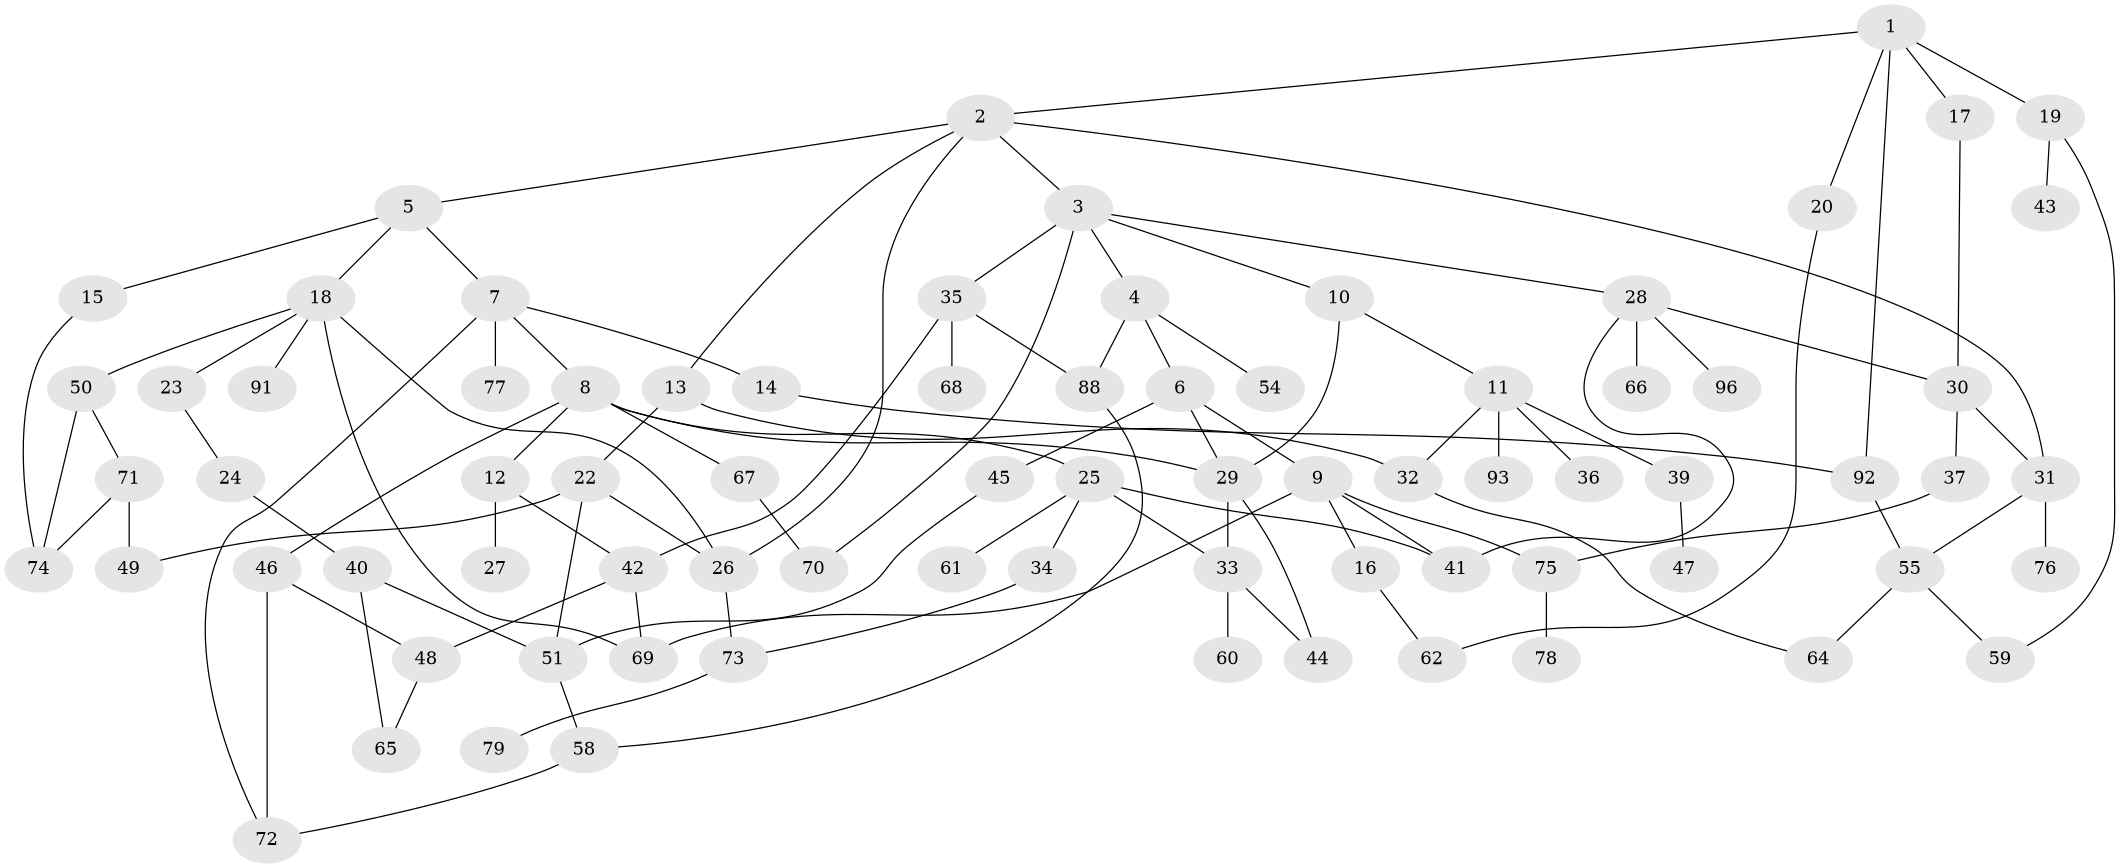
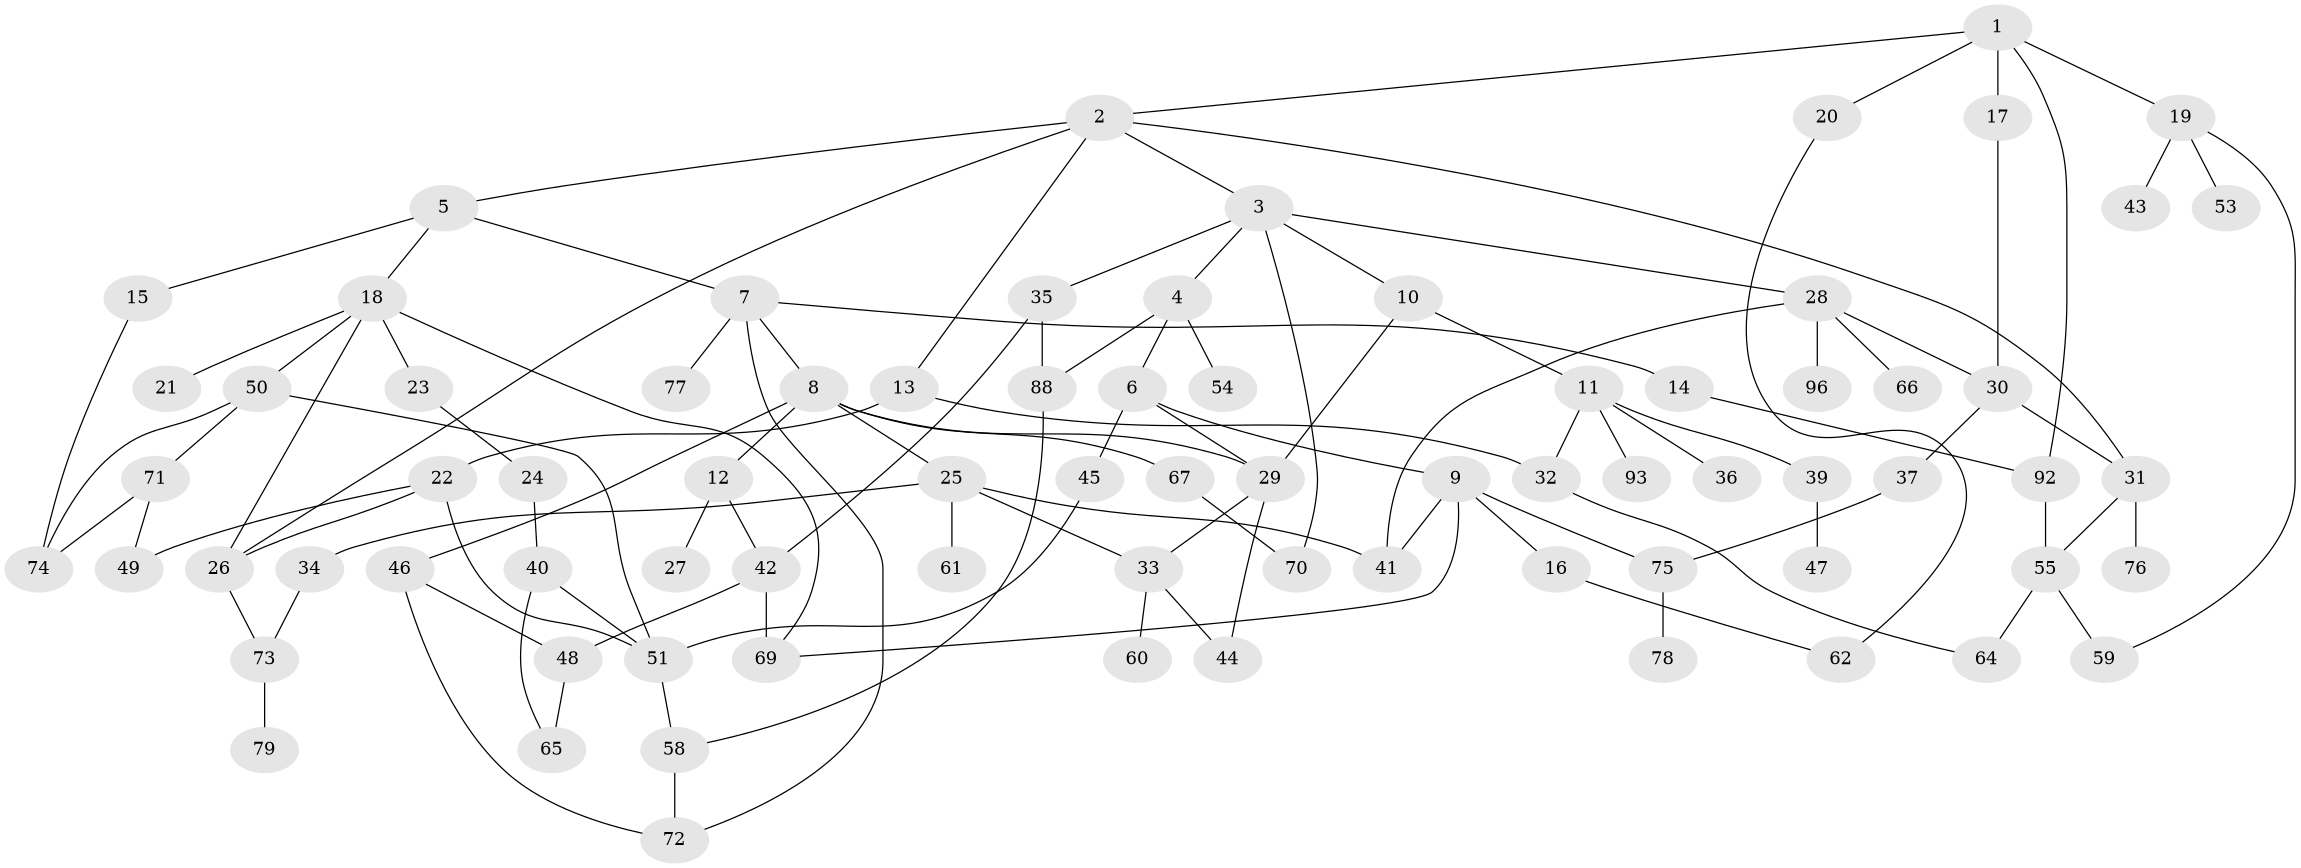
node "53": added
node "91": label "91" -> "21"
node "68": removed
edge "50" -- "51": added
